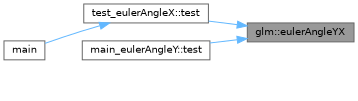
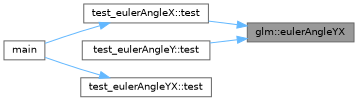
node "main_eulerAngleY::test": label "main_eulerAngleY::test" -> "test_eulerAngleY::test"
node "test_eulerAngleYX::test": added
